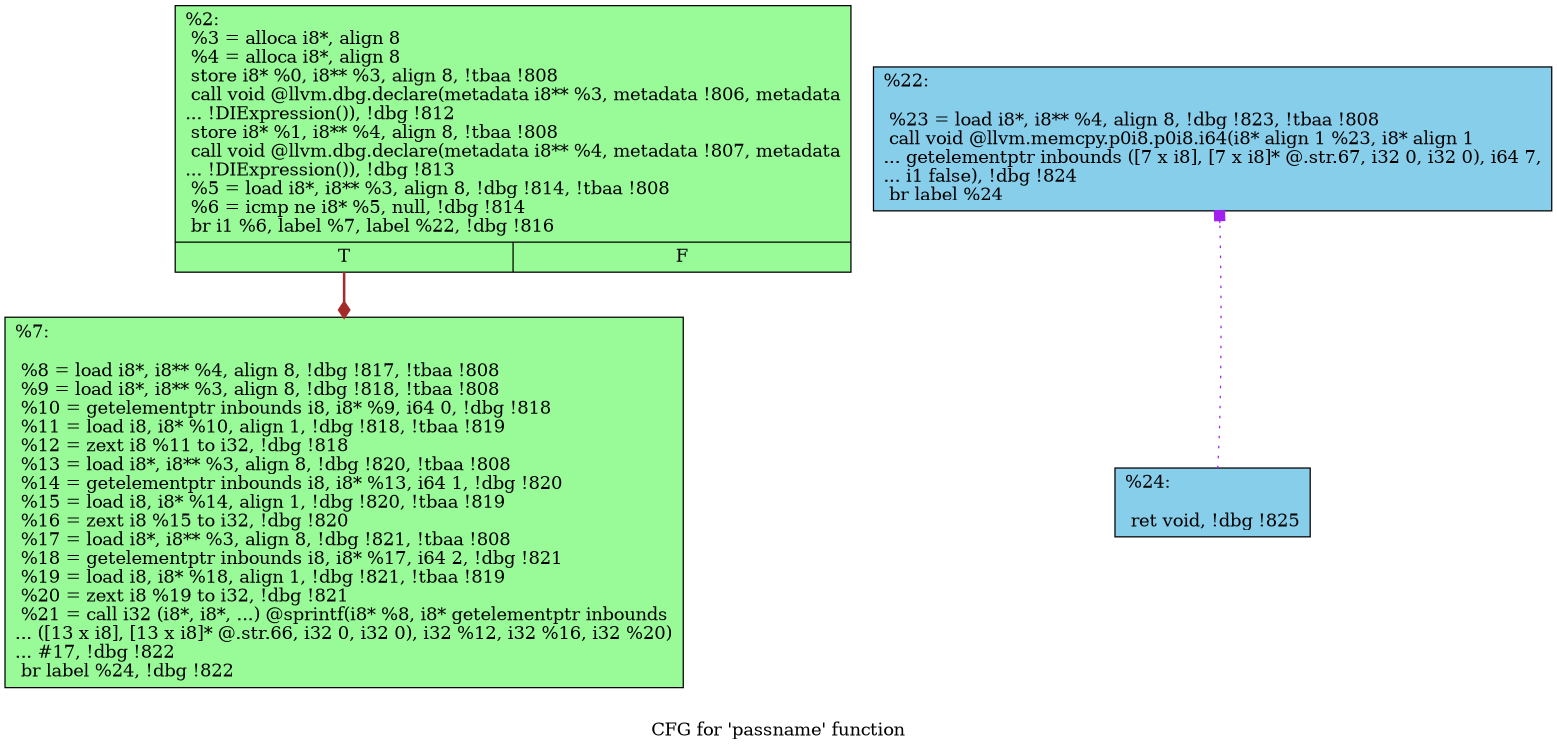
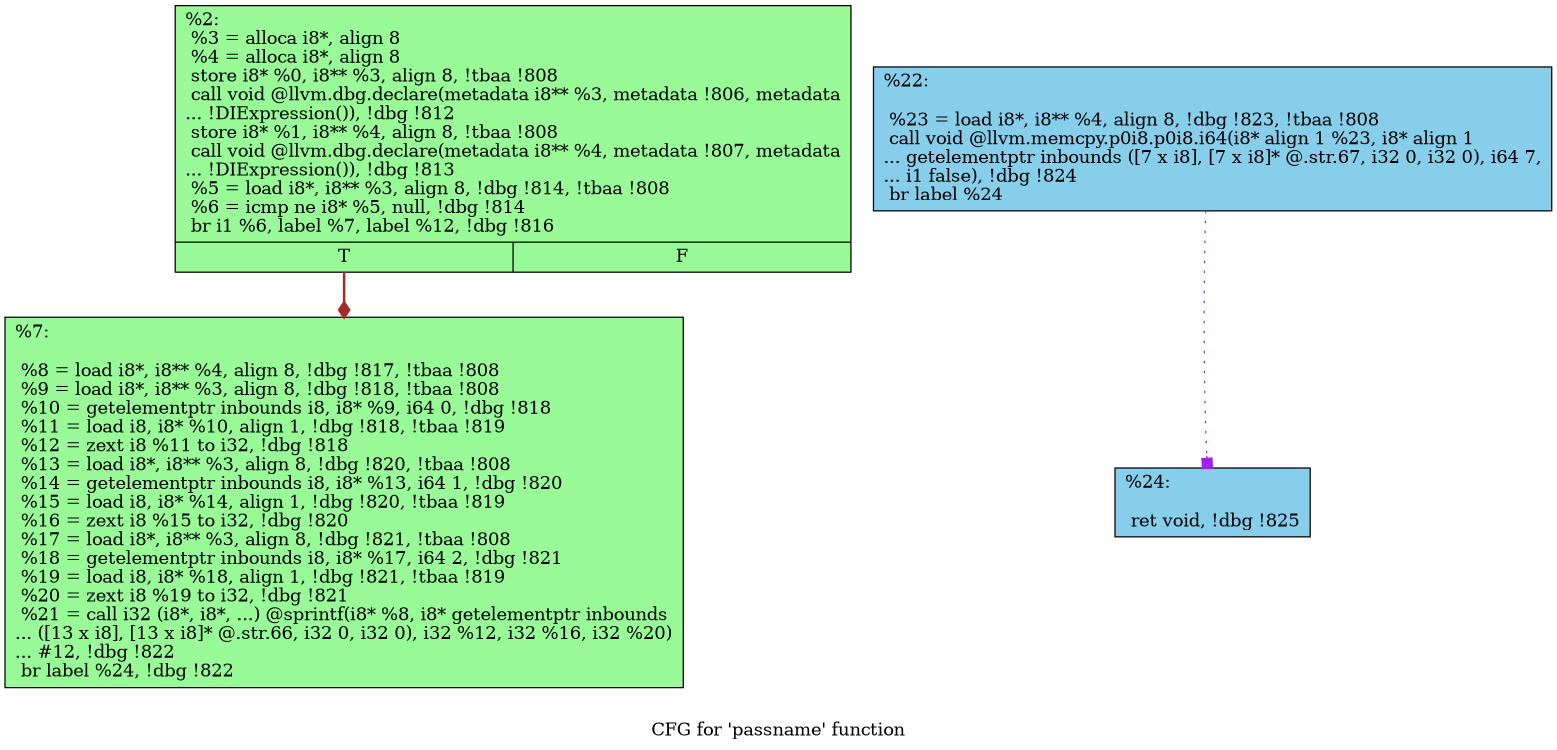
node "%2:": text "br i1 %6, label %7, label %22, !dbg !816" -> "br i1 %6, label %7, label %12, !dbg !816"
edge "%24:" -> "%22:": reversed
node "%7:": text "... #17, !dbg !822" -> "... #12, !dbg !822"
